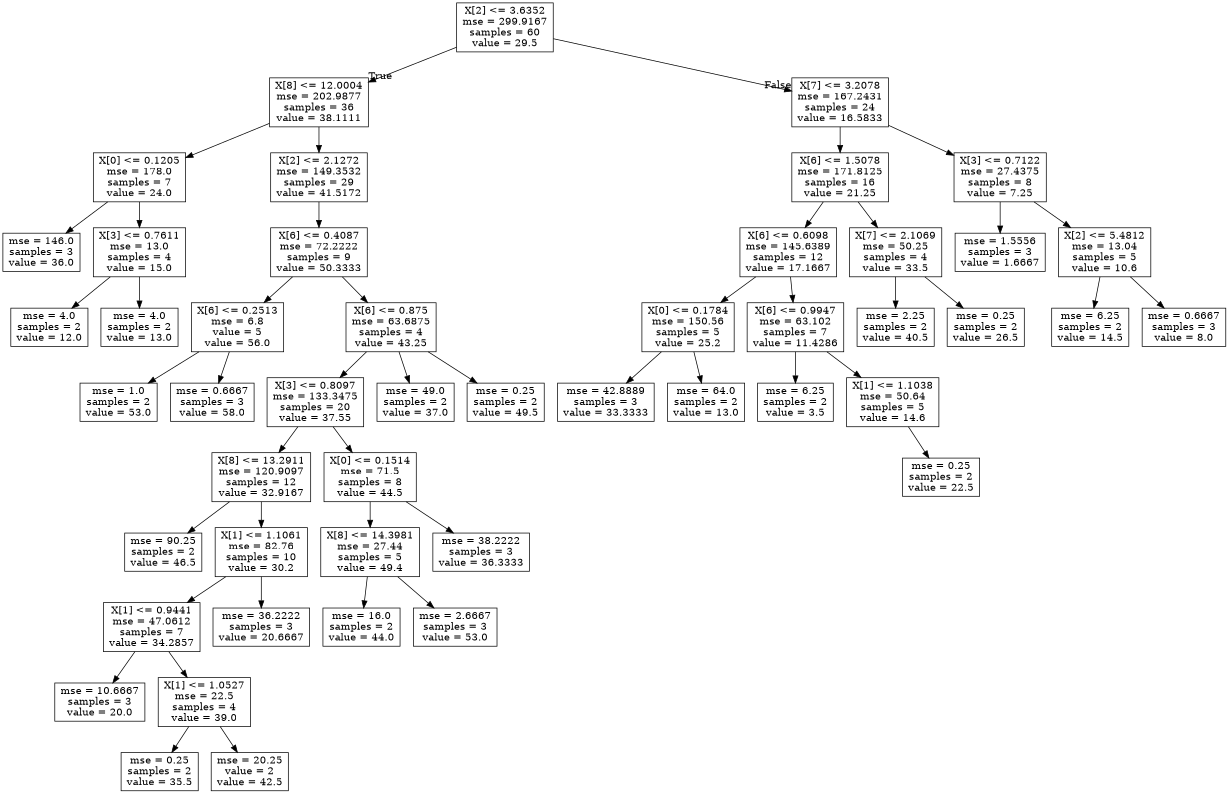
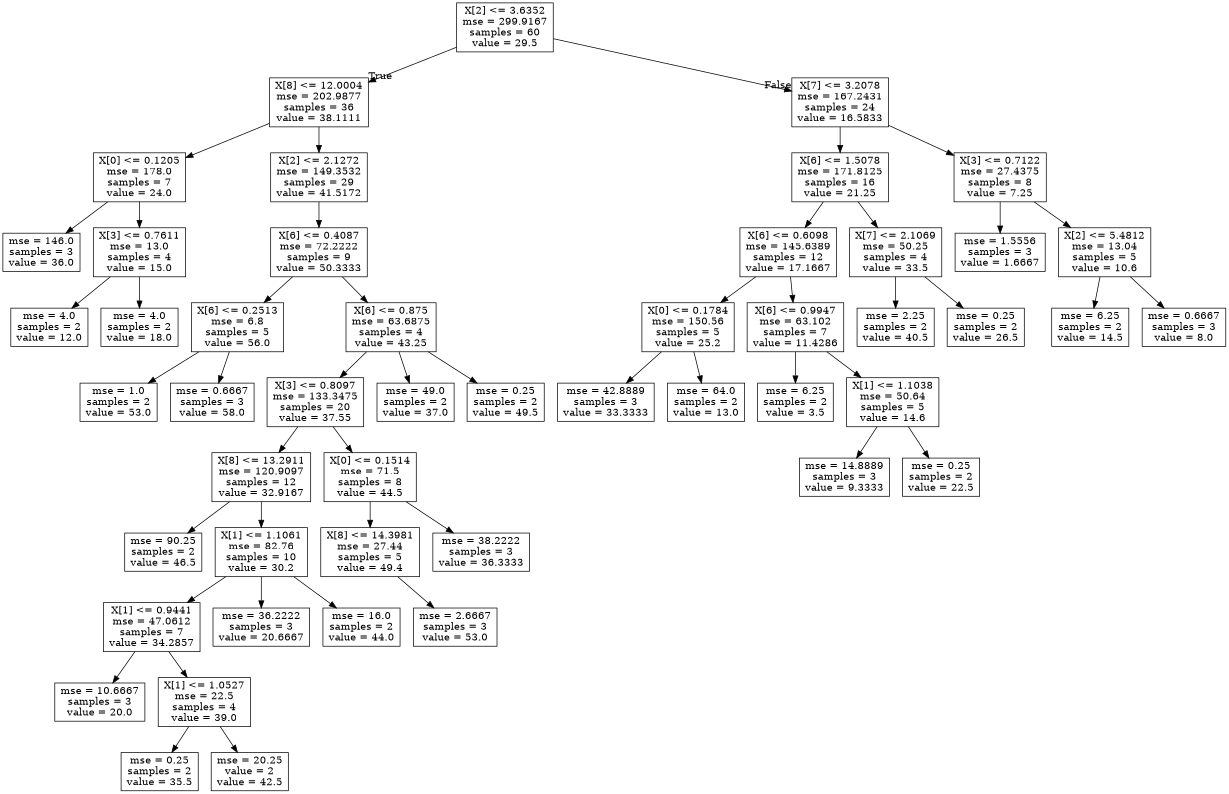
node "mse = 4.0 samples = 2 value = 13.0": label "mse = 4.0 samples = 2 value = 13.0" -> "mse = 4.0 samples = 2 value = 18.0"
node "X[6] <= 0.2513 mse = 6.8 value = 5 value = 56.0": label "X[6] <= 0.2513 mse = 6.8 value = 5 value = 56.0" -> "X[6] <= 0.2513 mse = 6.8 samples = 5 value = 56.0"
node "mse = 14.8889 samples = 3 value = 9.3333": added
edge "X[8] <= 14.3981 mse = 27.44 samples = 5 value = 49.4" -> "mse = 16.0 samples = 2 value = 44.0": now "X[1] <= 1.1061 mse = 82.76 samples = 10 value = 30.2" -> "mse = 16.0 samples = 2 value = 44.0"
